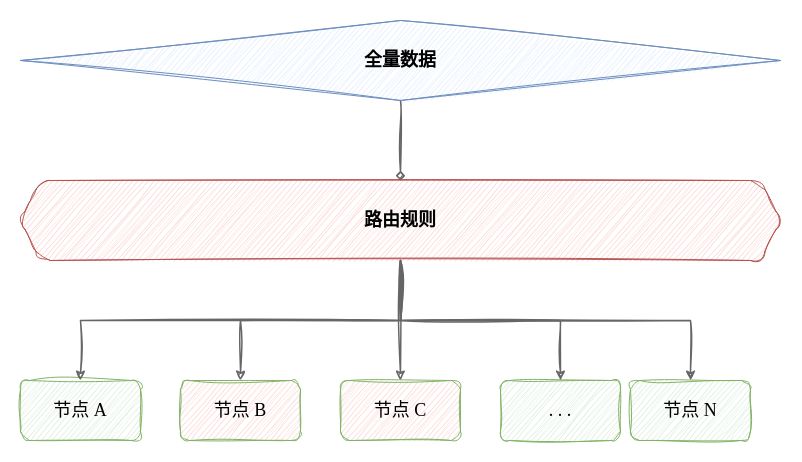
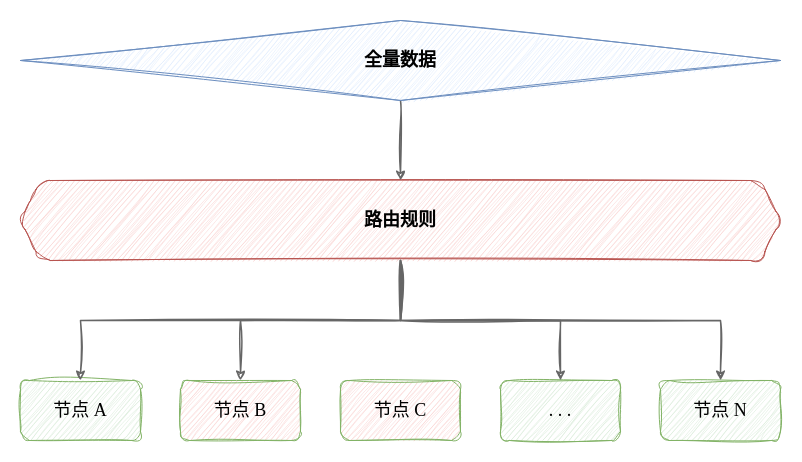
edge "全量数据" -> "路由规则": arrowhead diamond -> classic
edge "路由规则" -> "节点 C": removed
node "节点 N": moved (691, 411) -> (721, 411)
